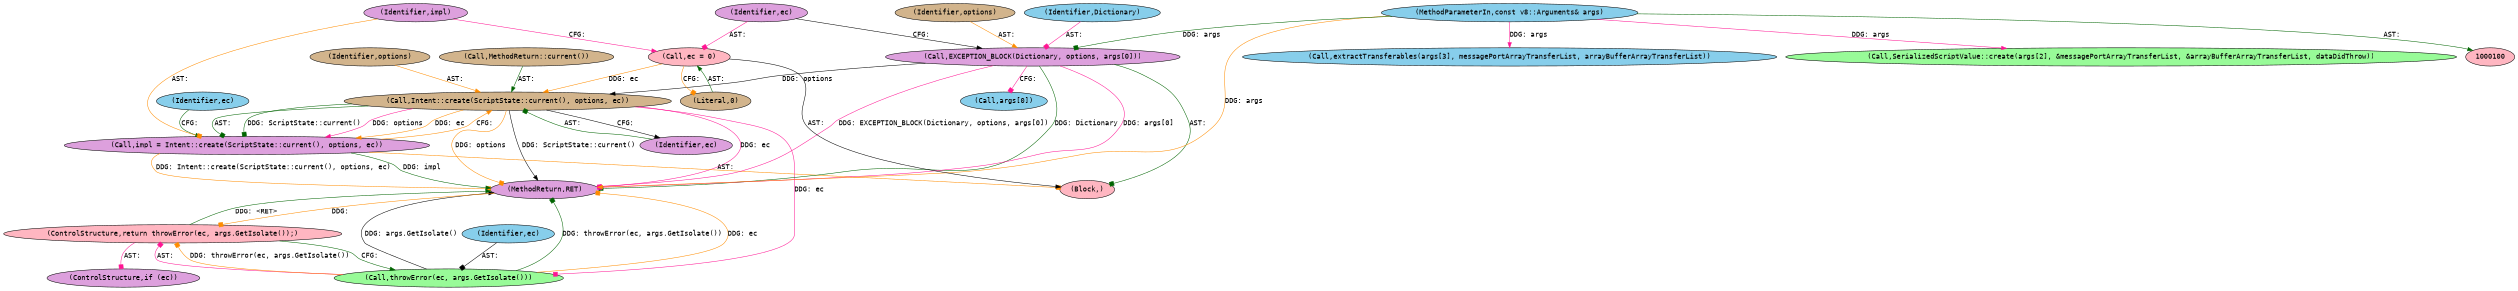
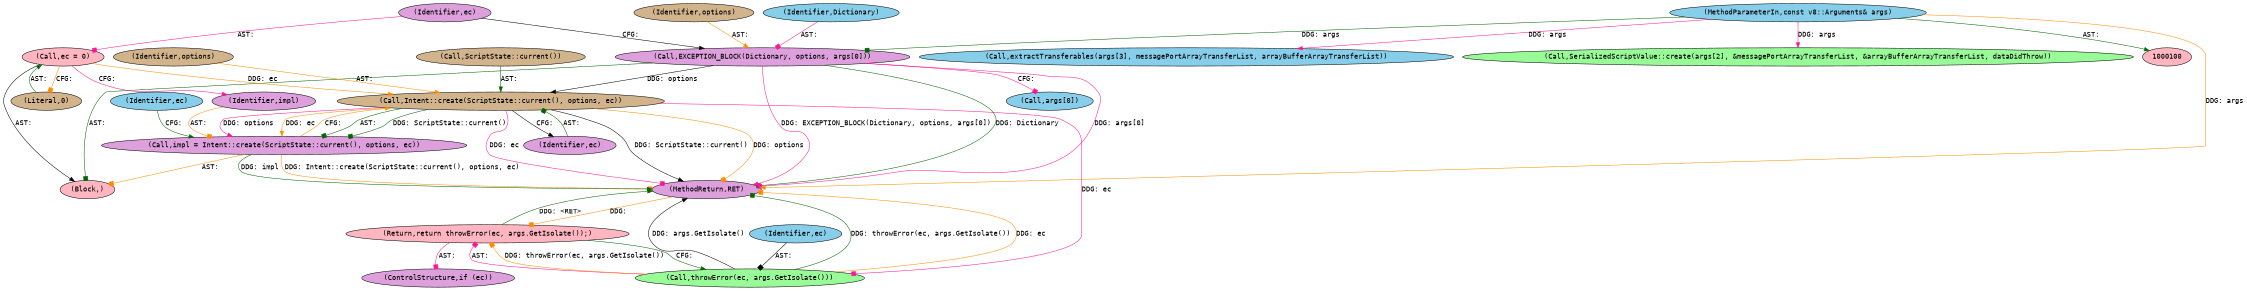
edge "(Identifier,impl)" -> "(Call,ec = 0)": reversed
node "(Call,MethodReturn::current())": label "(Call,MethodReturn::current())" -> "(Call,ScriptState::current())"
node "(ControlStructure,return throwError(ec, args.GetIsolate());)": label "(ControlStructure,return throwError(ec, args.GetIsolate());)" -> "(Return,return throwError(ec, args.GetIsolate());)"
